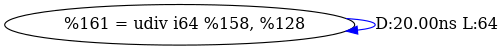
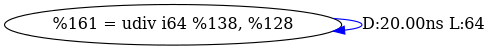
node "%161 = udiv i64 %158, %128": label "%161 = udiv i64 %158, %128" -> "%161 = udiv i64 %138, %128"
